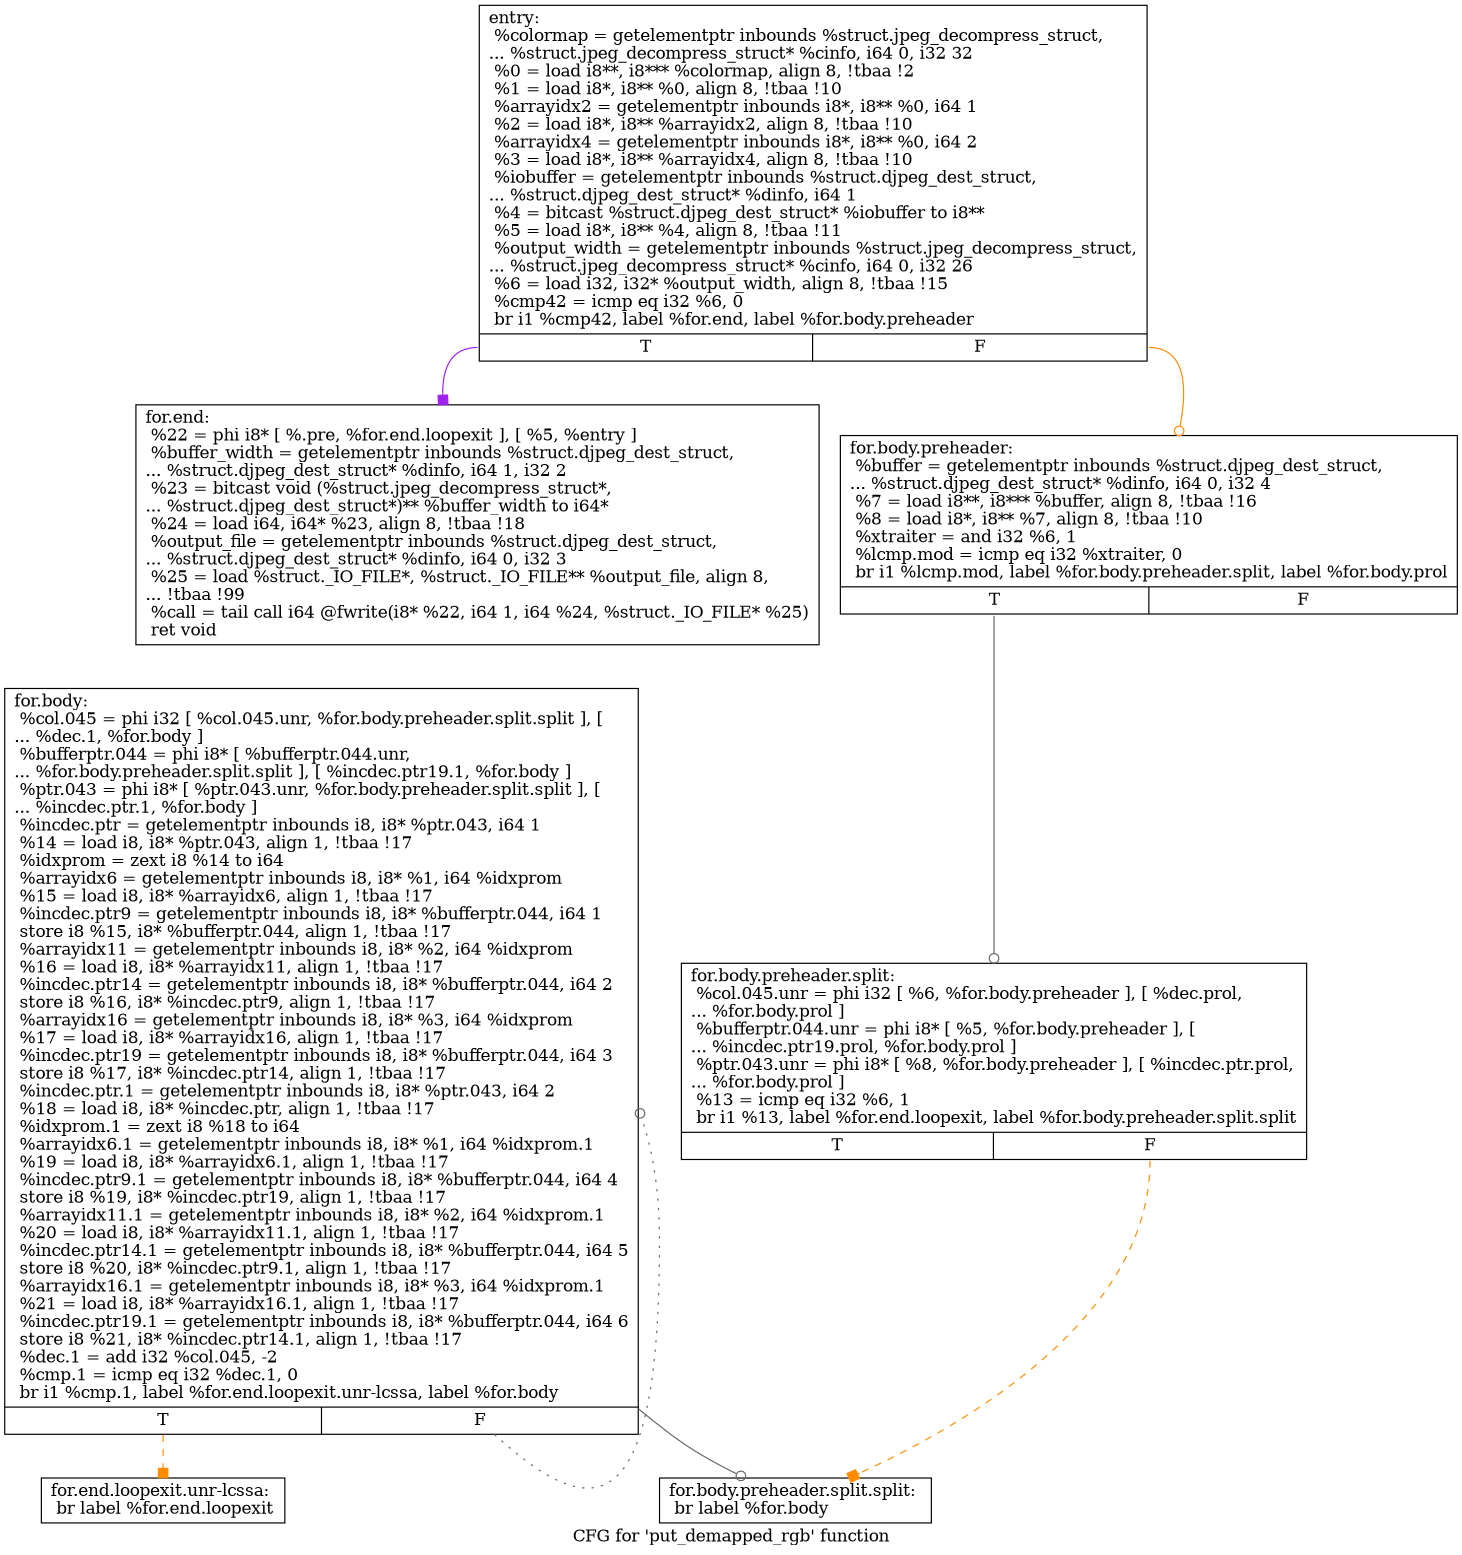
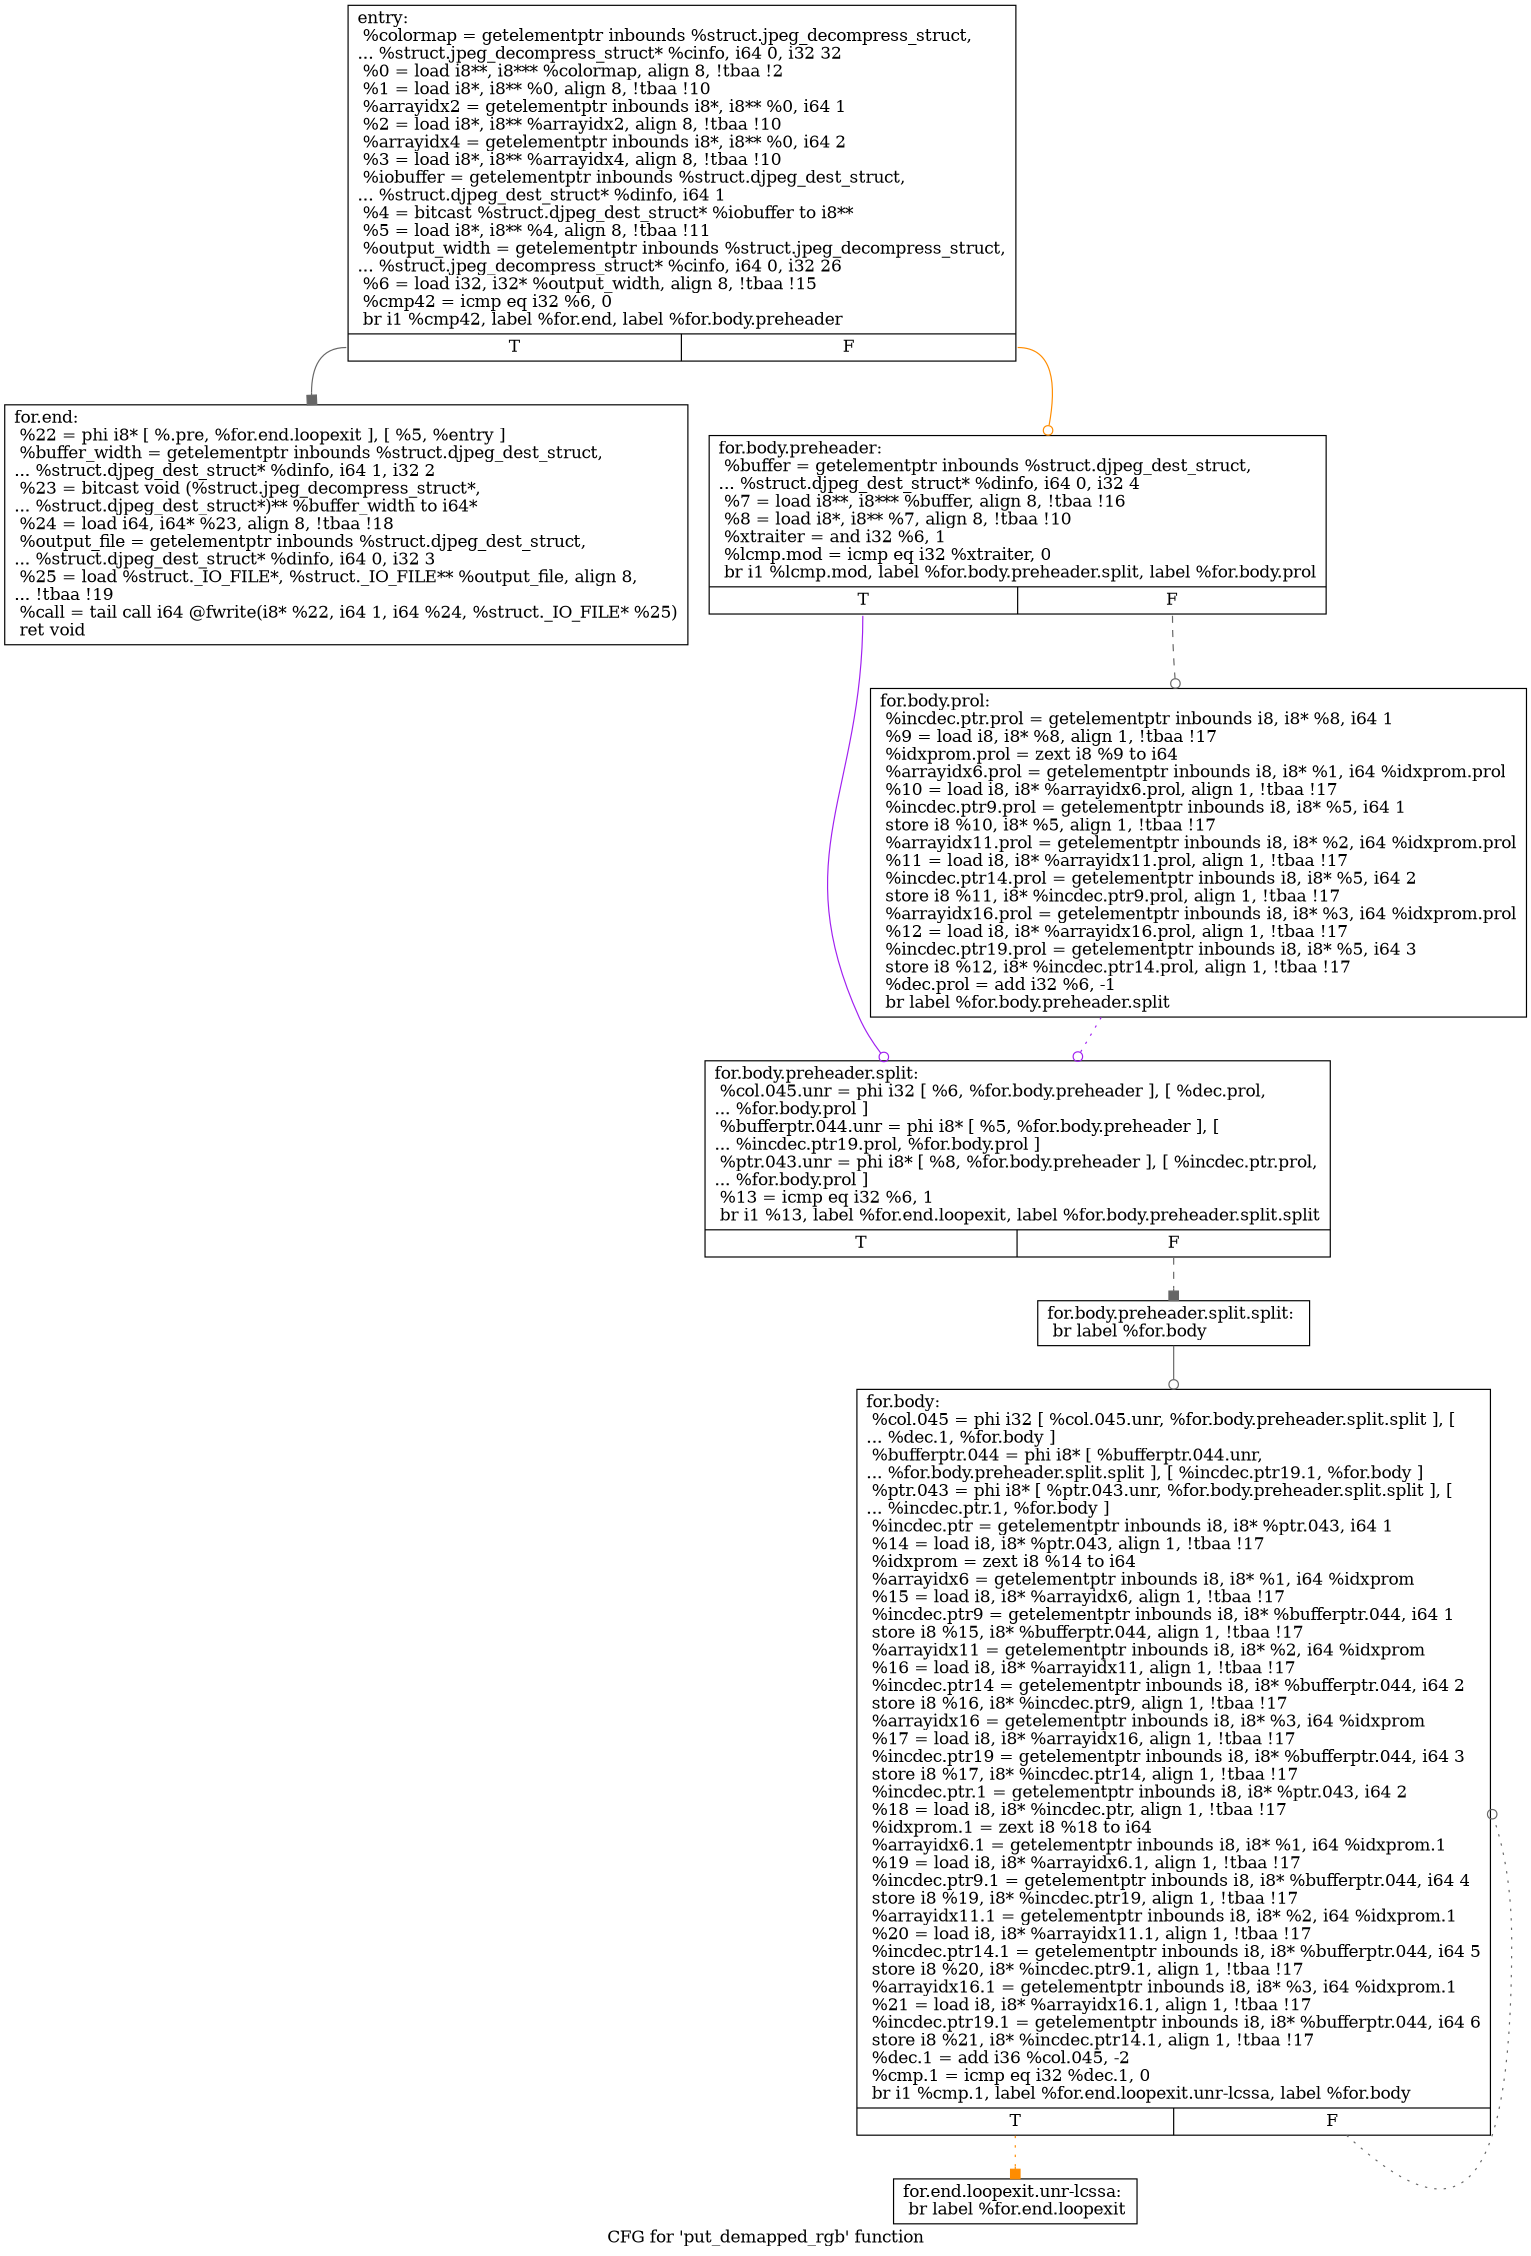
edge "entry:" -> "for.end:": color purple -> gray40
node "for.end:": text "... !tbaa !99" -> "... !tbaa !19"
edge "for.body.preheader:" -> "for.body.preheader.split:": color gray40 -> purple
node "for.body.prol:": added
edge "for.body.preheader.split:" -> "for.body.preheader.split.split:": color darkorange -> gray40
node "for.body:": text "%dec.1 = add i32 %col.045, -2" -> "%dec.1 = add i36 %col.045, -2"
edge "for.body:" -> "for.body.preheader.split.split:": reversed
edge "for.body:" -> "for.end.loopexit.unr-lcssa:": style dashed -> dotted
